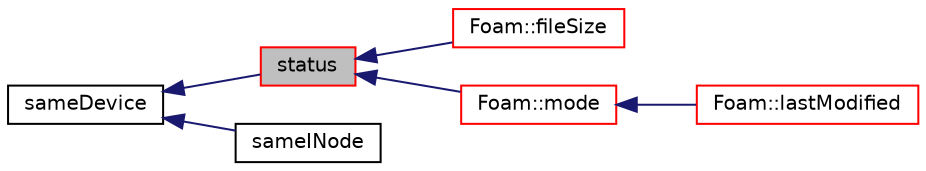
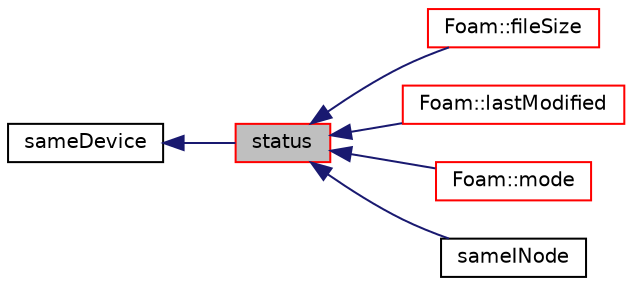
edge "Foam::lastModified" -> "Foam::mode": now "Foam::lastModified" -> "status"
edge "sameINode" -> "sameDevice": now "sameINode" -> "status"
